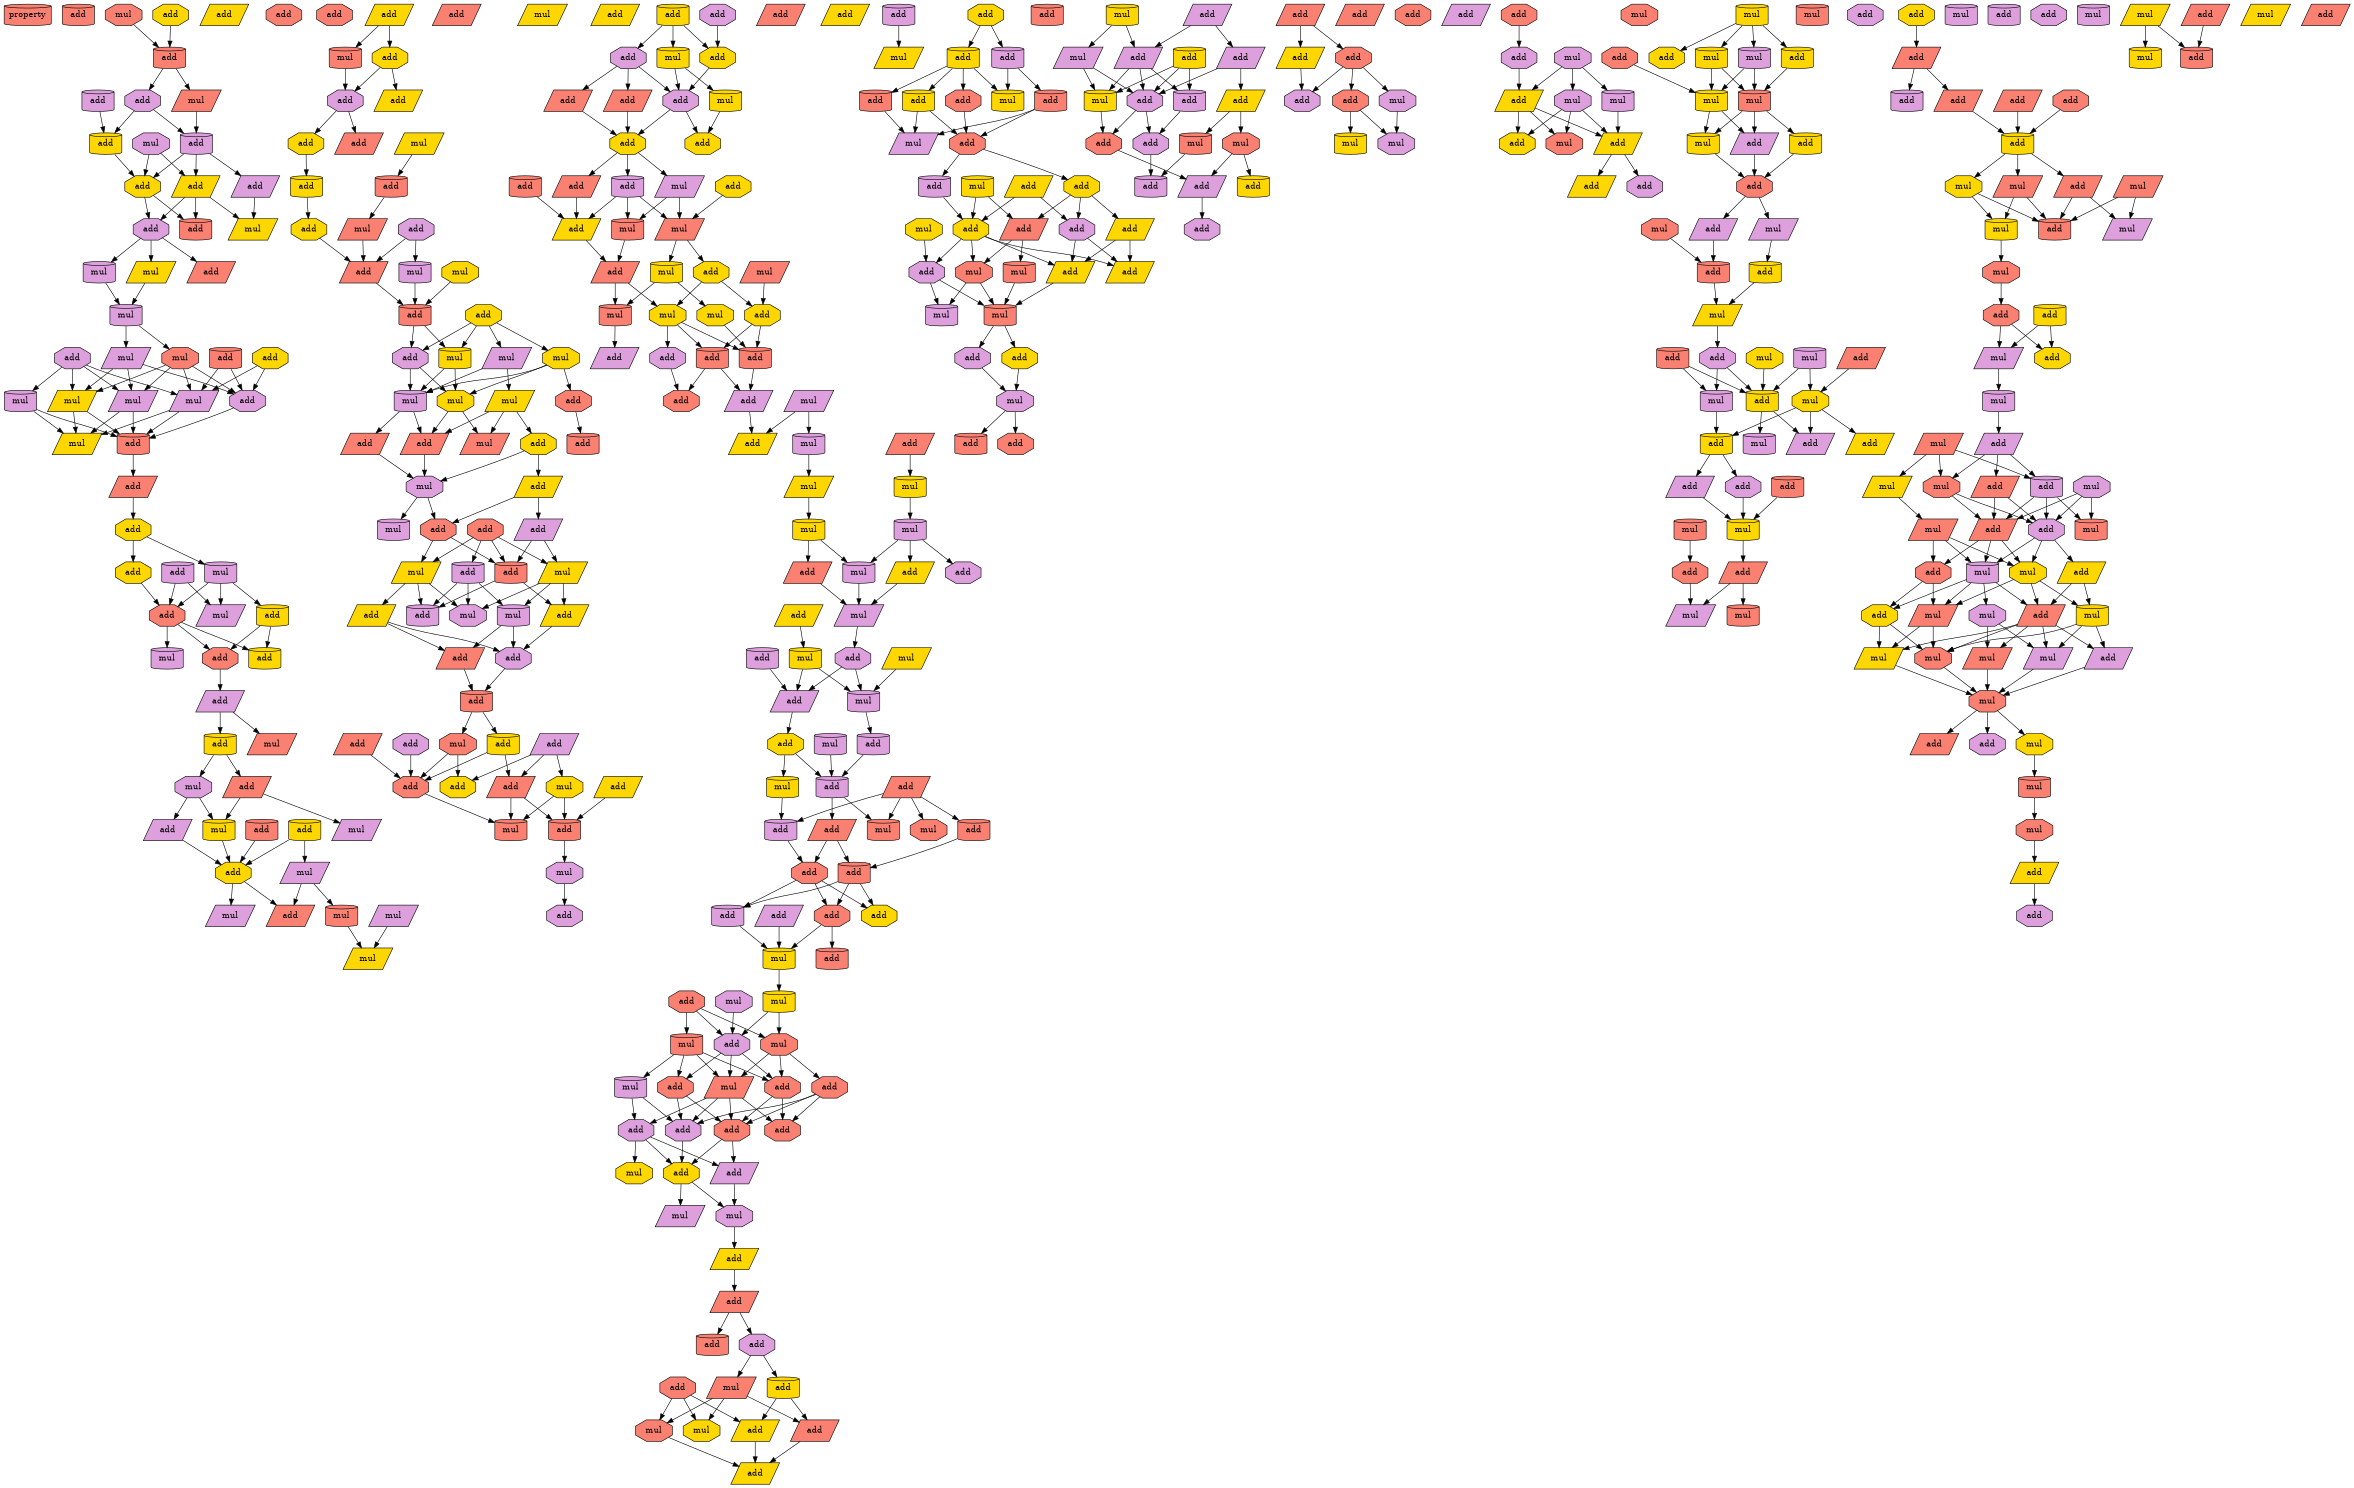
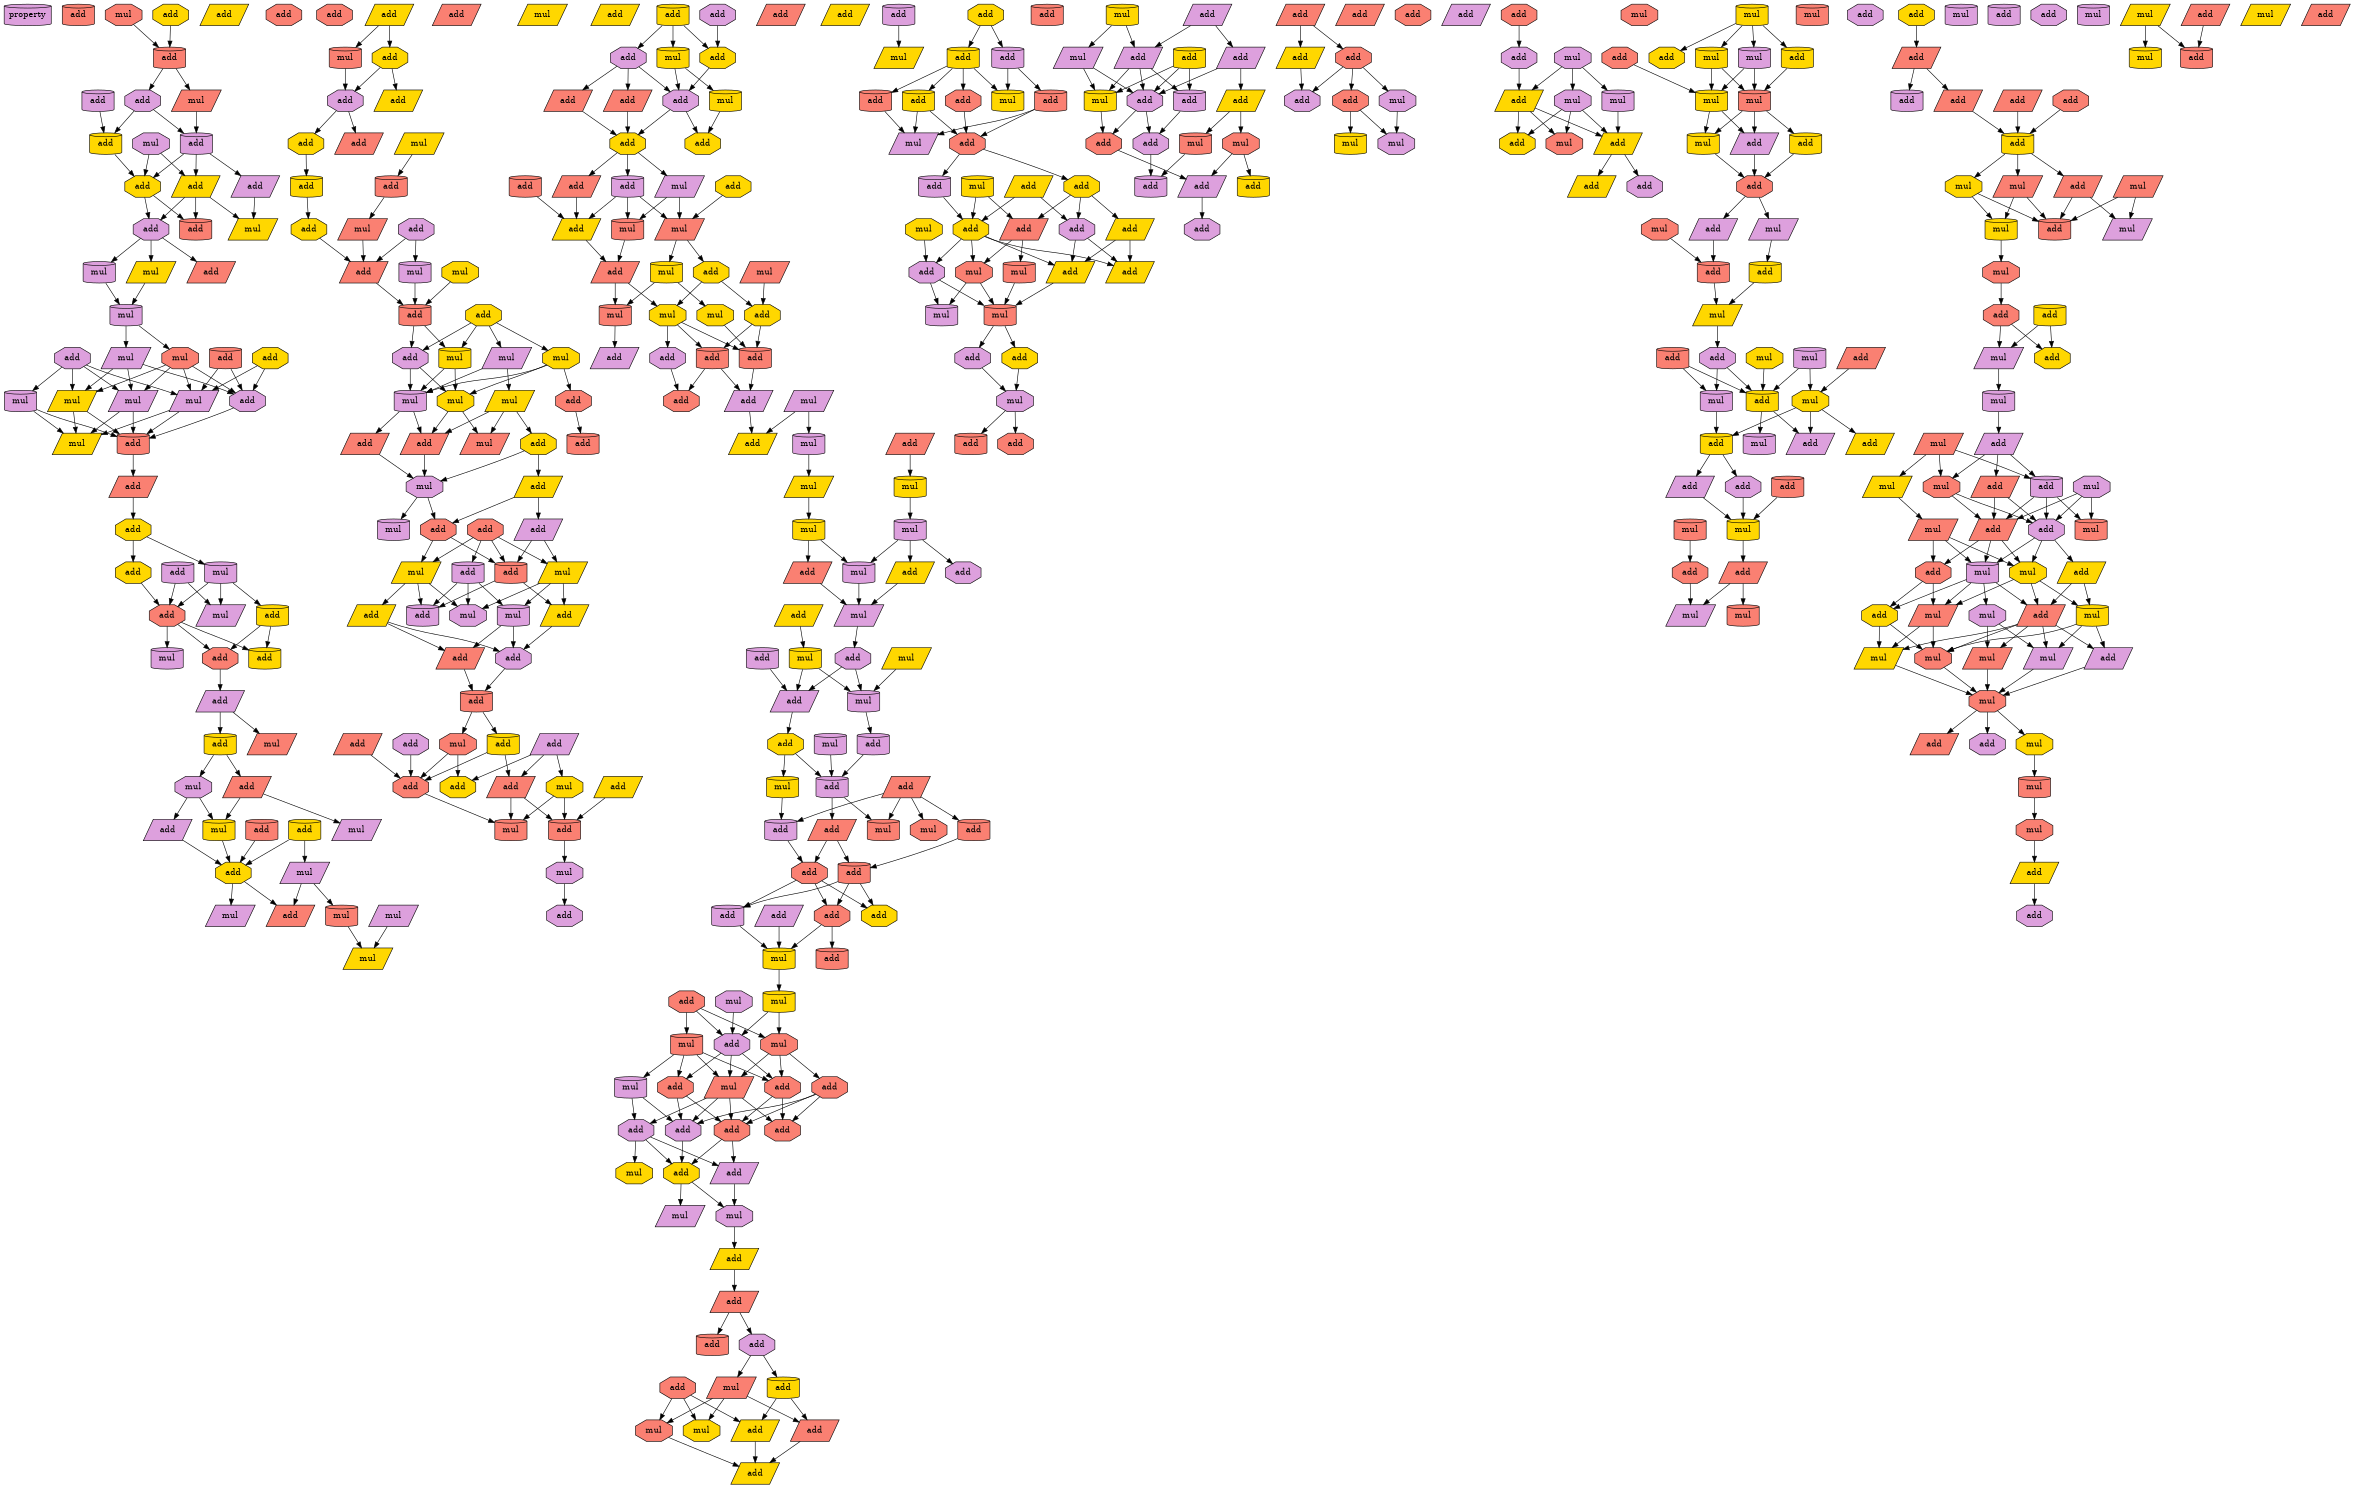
node "property": fillcolor salmon -> plum
